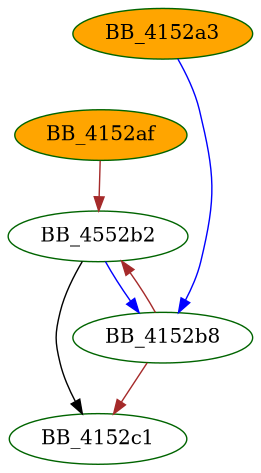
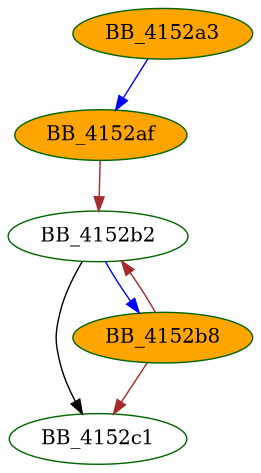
edge "BB_4152a3" -> "BB_4152b8": now "BB_4152a3" -> "BB_4152af"
node "BB_4552b2": label "BB_4552b2" -> "BB_4152b2"
node "BB_4152b8": fillcolor white -> orange
